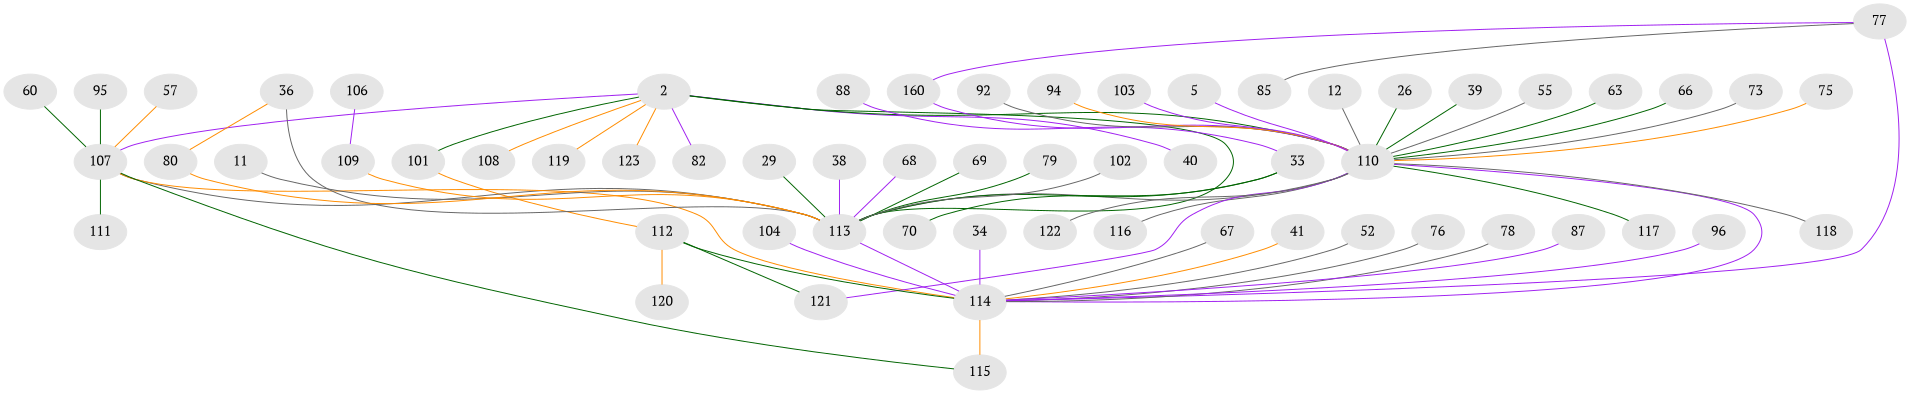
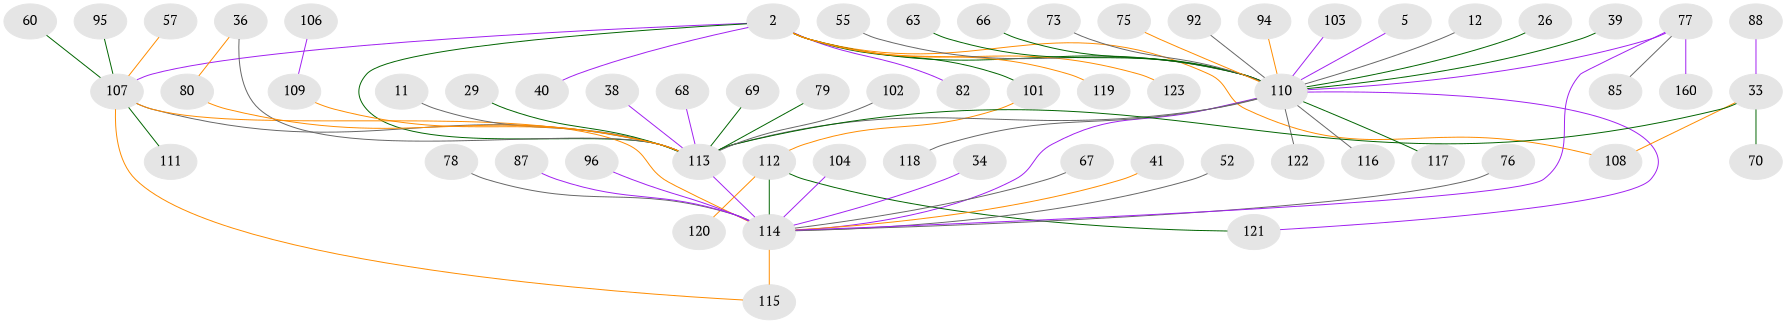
edge "160" -- "110": now "77" -- "110"
edge "33" -- "108": added
edge "107" -- "115": color darkgreen -> darkorange
